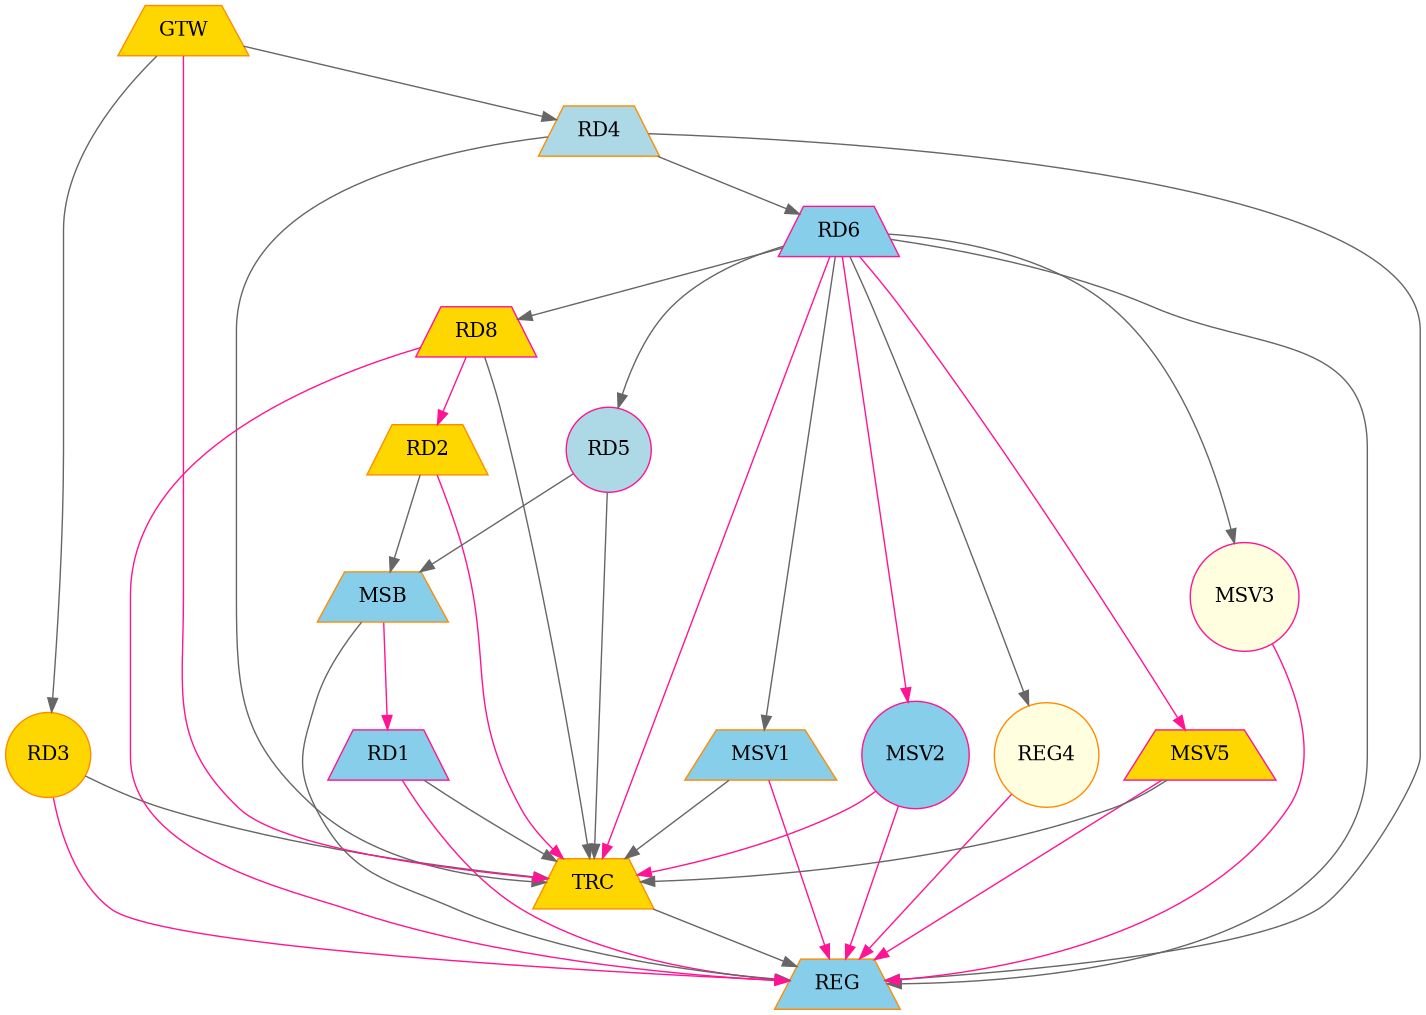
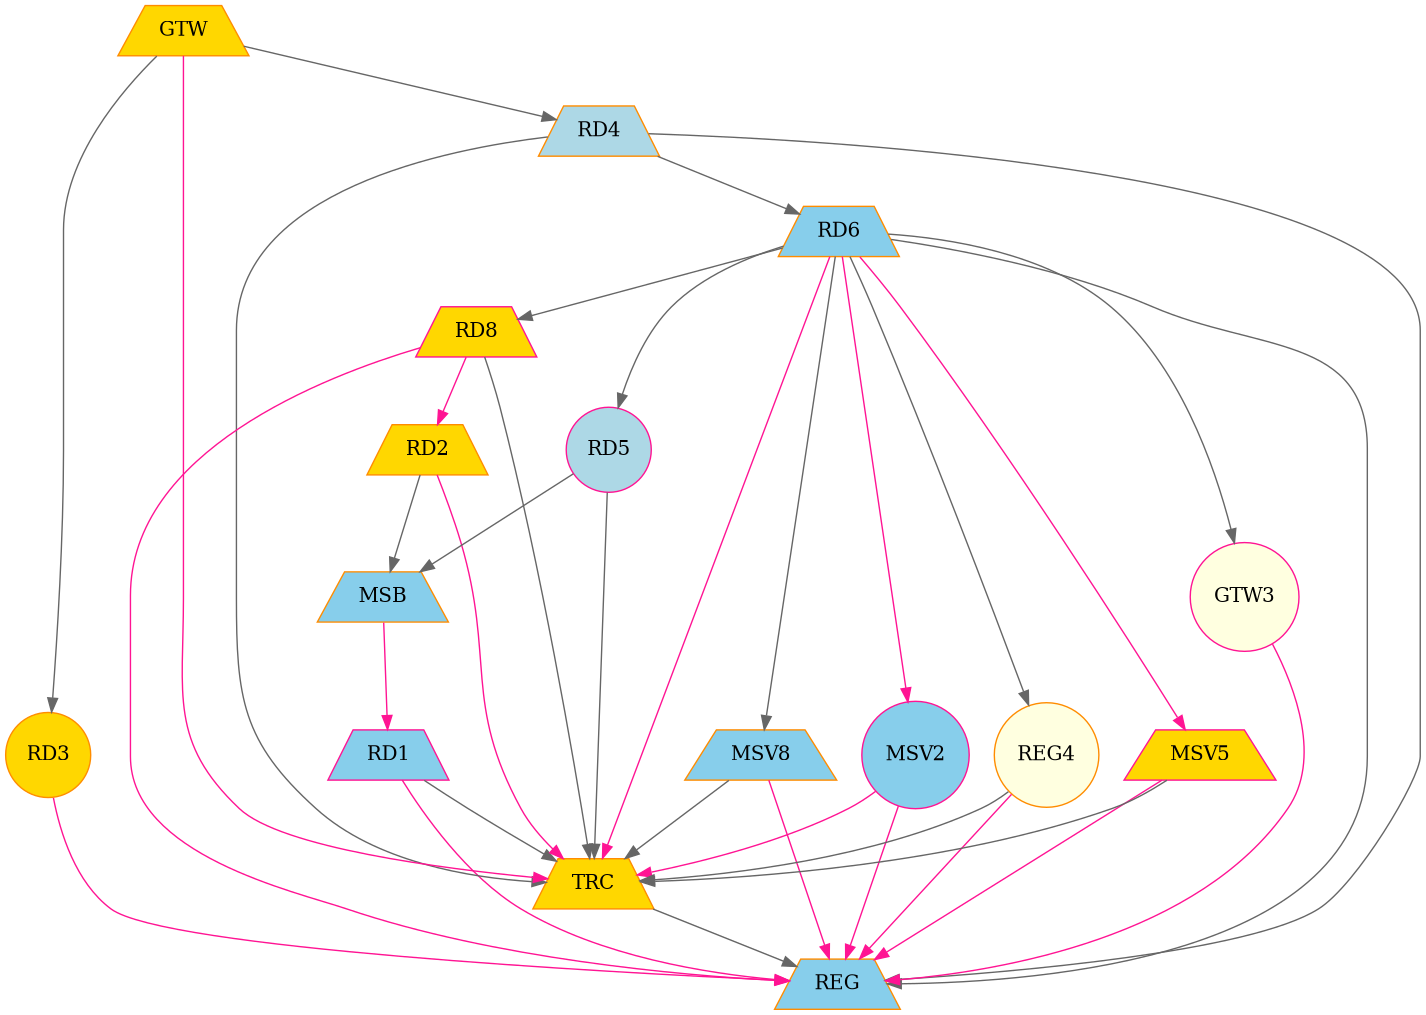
node "RD6": color deeppink -> darkorange
node "MSV3": label "MSV3" -> "GTW3"
node "MSV1": label "MSV1" -> "MSV8"
edge "RD3" -> "TRC": now "REG4" -> "TRC"
edge "MSB" -> "REG": removed
